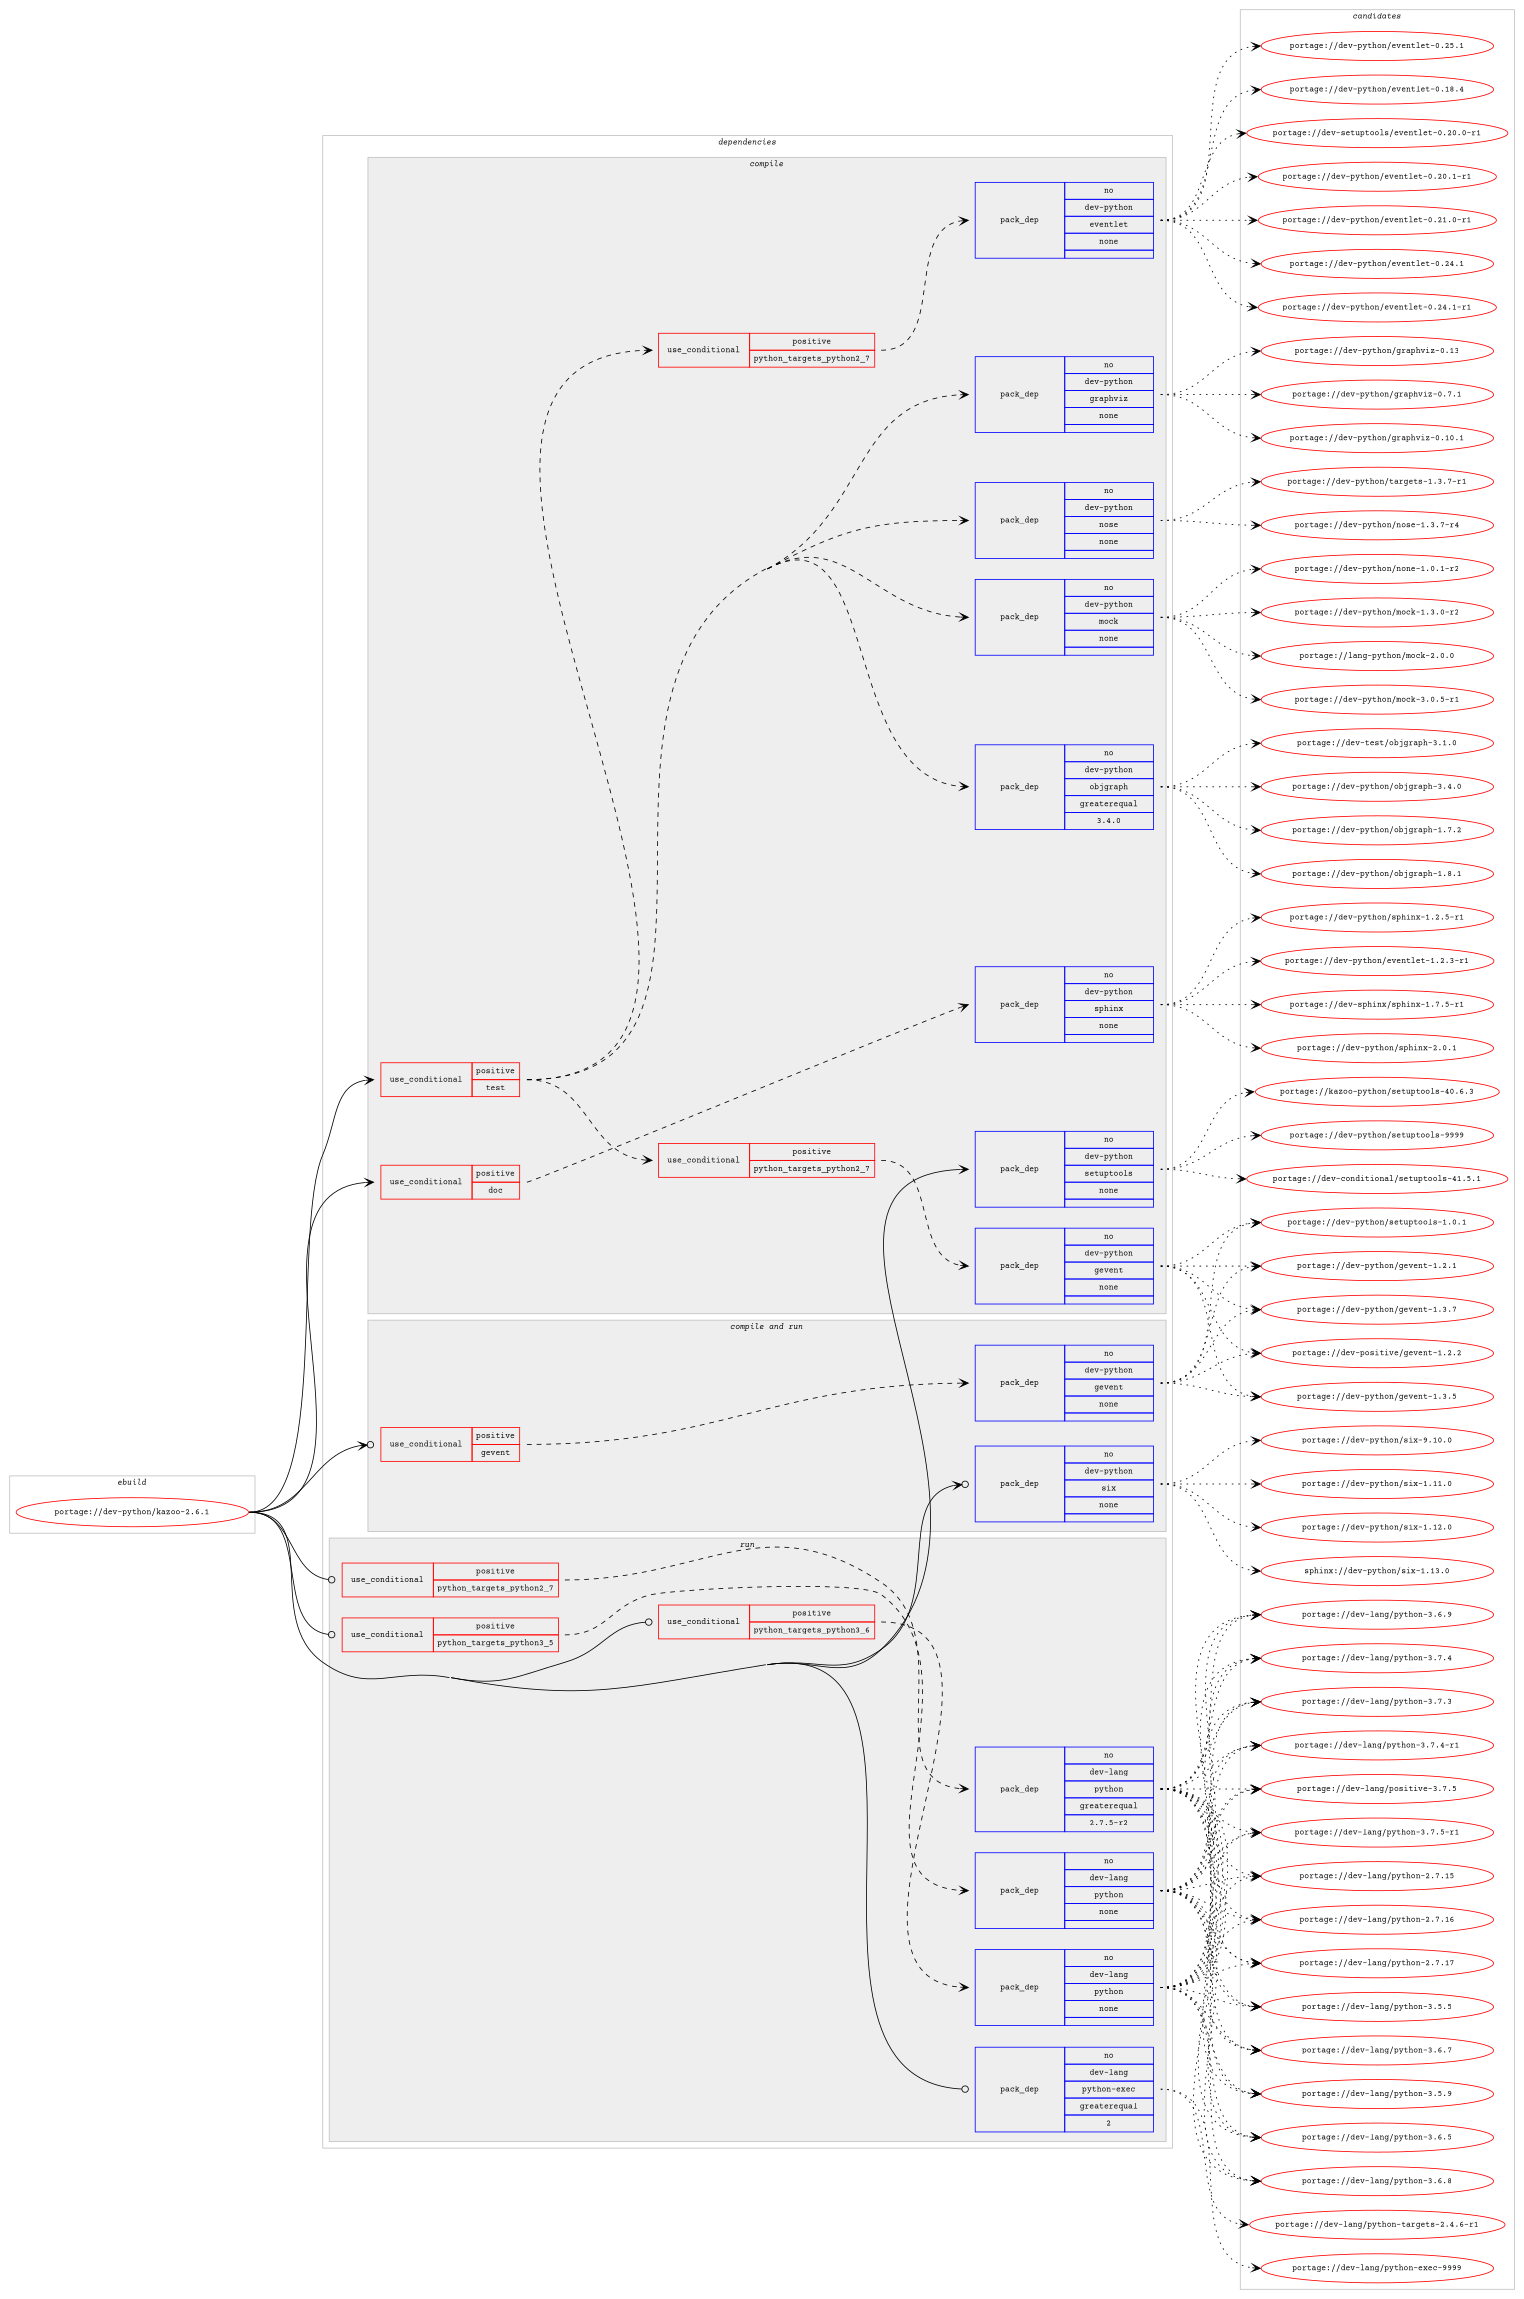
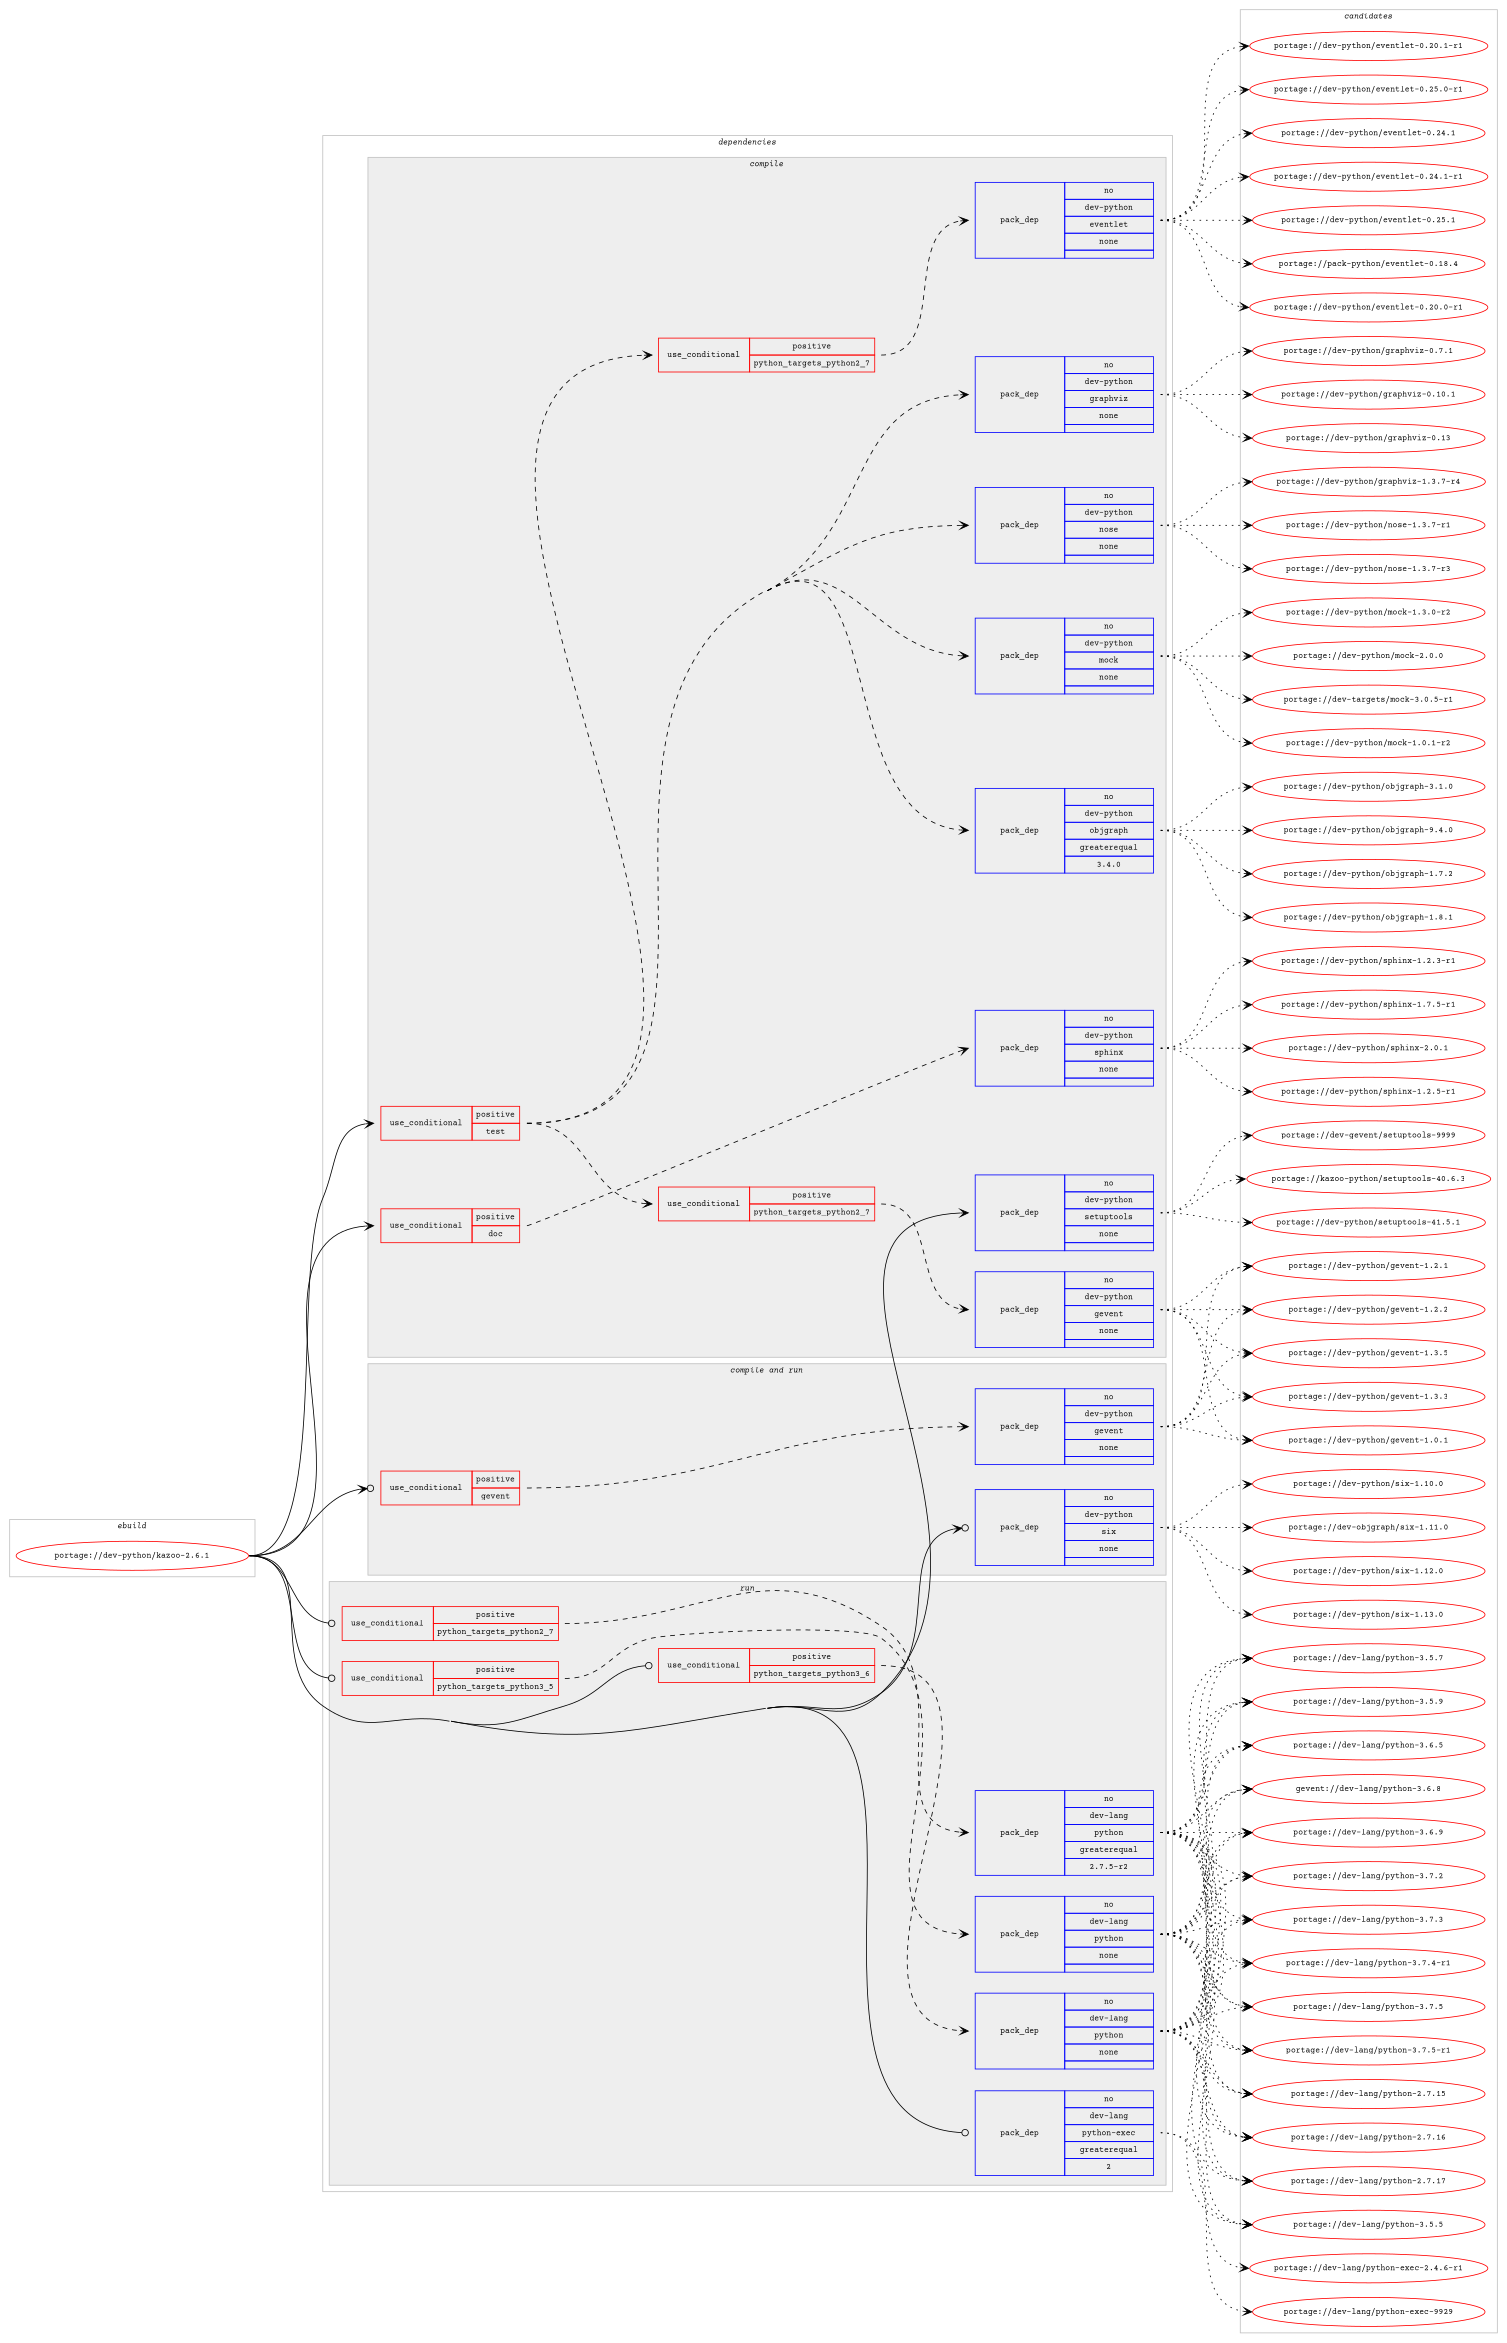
node "portage://dev-python/eventlet-0.18.4": label "portage://dev-python/eventlet-0.18.4" -> "portage://pack-python/eventlet-0.18.4"
node "portage://dev-setuptools/eventlet-0.20.0-r1": label "portage://dev-setuptools/eventlet-0.20.0-r1" -> "portage://dev-python/eventlet-0.20.0-r1"
node "portage://dev-python/eventlet-0.21.0-r1": label "portage://dev-python/eventlet-0.21.0-r1" -> "portage://dev-python/eventlet-0.25.0-r1"
node "portage://dev-python/targets-1.3.7-r1": label "portage://dev-python/targets-1.3.7-r1" -> "portage://dev-python/nose-1.3.7-r1"
node "portage://dev-python/nose-1.3.7-r4": label "portage://dev-python/nose-1.3.7-r4" -> "portage://dev-python/graphviz-1.3.7-r4"
node "portage://dev-python/nose-1.3.7-r3": added
node "portage://dev-python/none-1.0.1-r2": label "portage://dev-python/none-1.0.1-r2" -> "portage://dev-python/mock-1.0.1-r2"
node "portage://lang-python/mock-2.0.0": label "portage://lang-python/mock-2.0.0" -> "portage://dev-python/mock-2.0.0"
node "portage://dev-python/mock-3.0.5-r1": label "portage://dev-python/mock-3.0.5-r1" -> "portage://dev-targets/mock-3.0.5-r1"
node "portage://dev-test/objgraph-3.1.0": label "portage://dev-test/objgraph-3.1.0" -> "portage://dev-python/objgraph-3.1.0"
node "portage://dev-python/objgraph-3.4.0": label "portage://dev-python/objgraph-3.4.0" -> "portage://dev-python/objgraph-9.4.0"
node "portage://dev-python/eventlet-1.2.3-r1": label "portage://dev-python/eventlet-1.2.3-r1" -> "portage://dev-python/sphinx-1.2.3-r1"
node "portage://dev-sphinx/sphinx-1.7.5-r1": label "portage://dev-sphinx/sphinx-1.7.5-r1" -> "portage://dev-python/sphinx-1.7.5-r1"
node "portage://dev-python/setuptools-9999": label "portage://dev-python/setuptools-9999" -> "portage://dev-gevent/setuptools-9999"
node "portage://dev-conditional/setuptools-41.5.1": label "portage://dev-conditional/setuptools-41.5.1" -> "portage://dev-python/setuptools-41.5.1"
node "portage://dev-python/setuptools-1.0.1": label "portage://dev-python/setuptools-1.0.1" -> "portage://dev-python/gevent-1.0.1"
node "portage://dev-python/gevent-1.3.7": label "portage://dev-python/gevent-1.3.7" -> "portage://dev-python/gevent-1.3.3"
node "portage://dev-positive/gevent-1.2.2": label "portage://dev-positive/gevent-1.2.2" -> "portage://dev-python/gevent-1.2.2"
node "portage://dev-python/six-9.10.0": label "portage://dev-python/six-9.10.0" -> "portage://dev-python/six-1.10.0"
node "portage://dev-python/six-1.11.0": label "portage://dev-python/six-1.11.0" -> "portage://dev-objgraph/six-1.11.0"
node "sphinx://dev-python/six-1.13.0": label "sphinx://dev-python/six-1.13.0" -> "portage://dev-python/six-1.13.0"
node "portage://dev-lang/python-3.7.4": label "portage://dev-lang/python-3.7.4" -> "portage://dev-lang/python-3.7.2"
node "portage://dev-lang/positive-3.7.5": label "portage://dev-lang/positive-3.7.5" -> "portage://dev-lang/python-3.7.5"
node "portage://dev-lang/python-3.6.7": label "portage://dev-lang/python-3.6.7" -> "portage://dev-lang/python-3.5.7"
node "portage://dev-lang/python-3.6.8": label "portage://dev-lang/python-3.6.8" -> "gevent://dev-lang/python-3.6.8"
node "portage://dev-lang/python-targets-2.4.6-r1": label "portage://dev-lang/python-targets-2.4.6-r1" -> "portage://dev-lang/python-exec-2.4.6-r1"
node "portage://dev-lang/python-exec-9999": label "portage://dev-lang/python-exec-9999" -> "portage://dev-lang/python-exec-9929"
